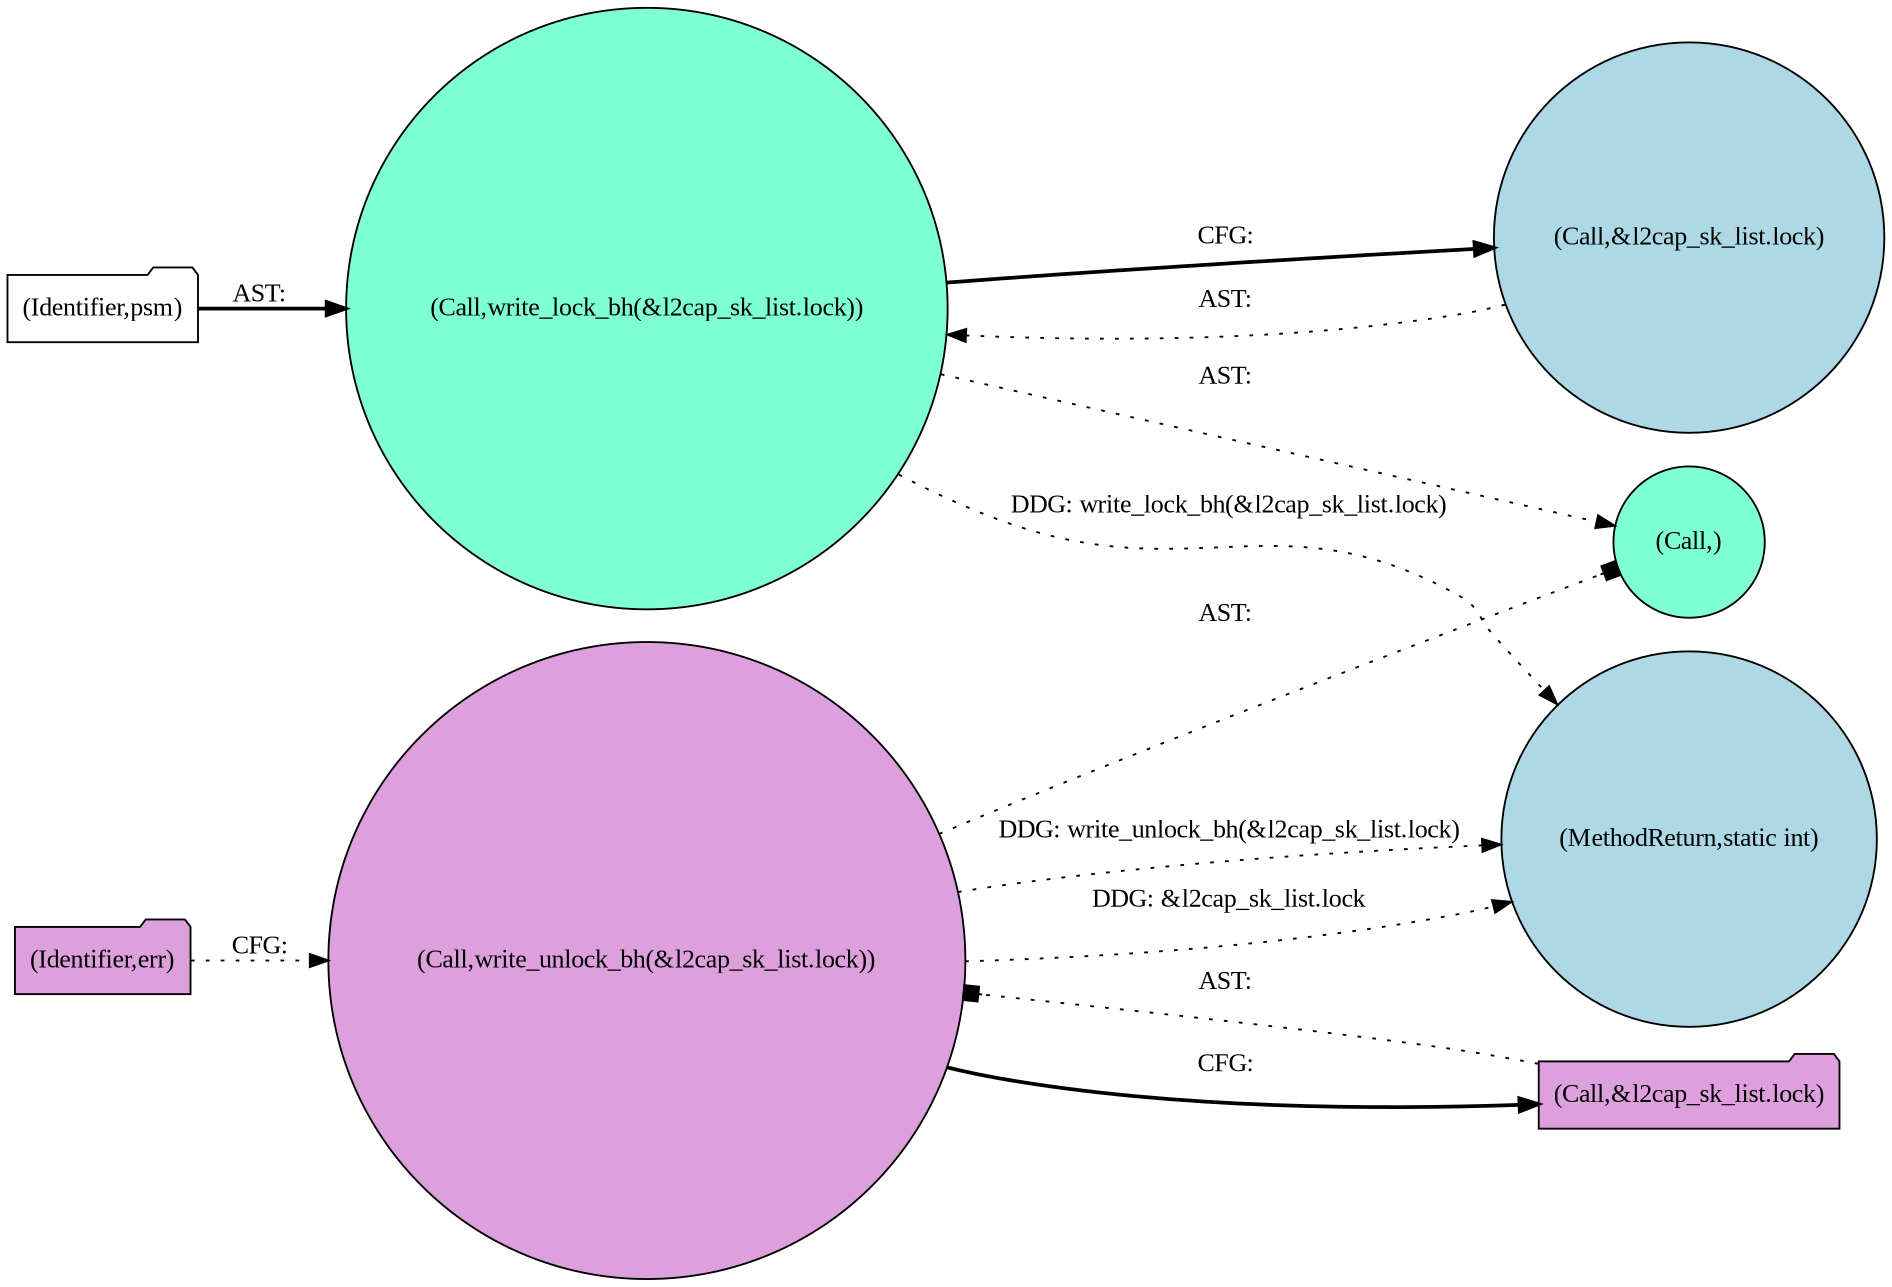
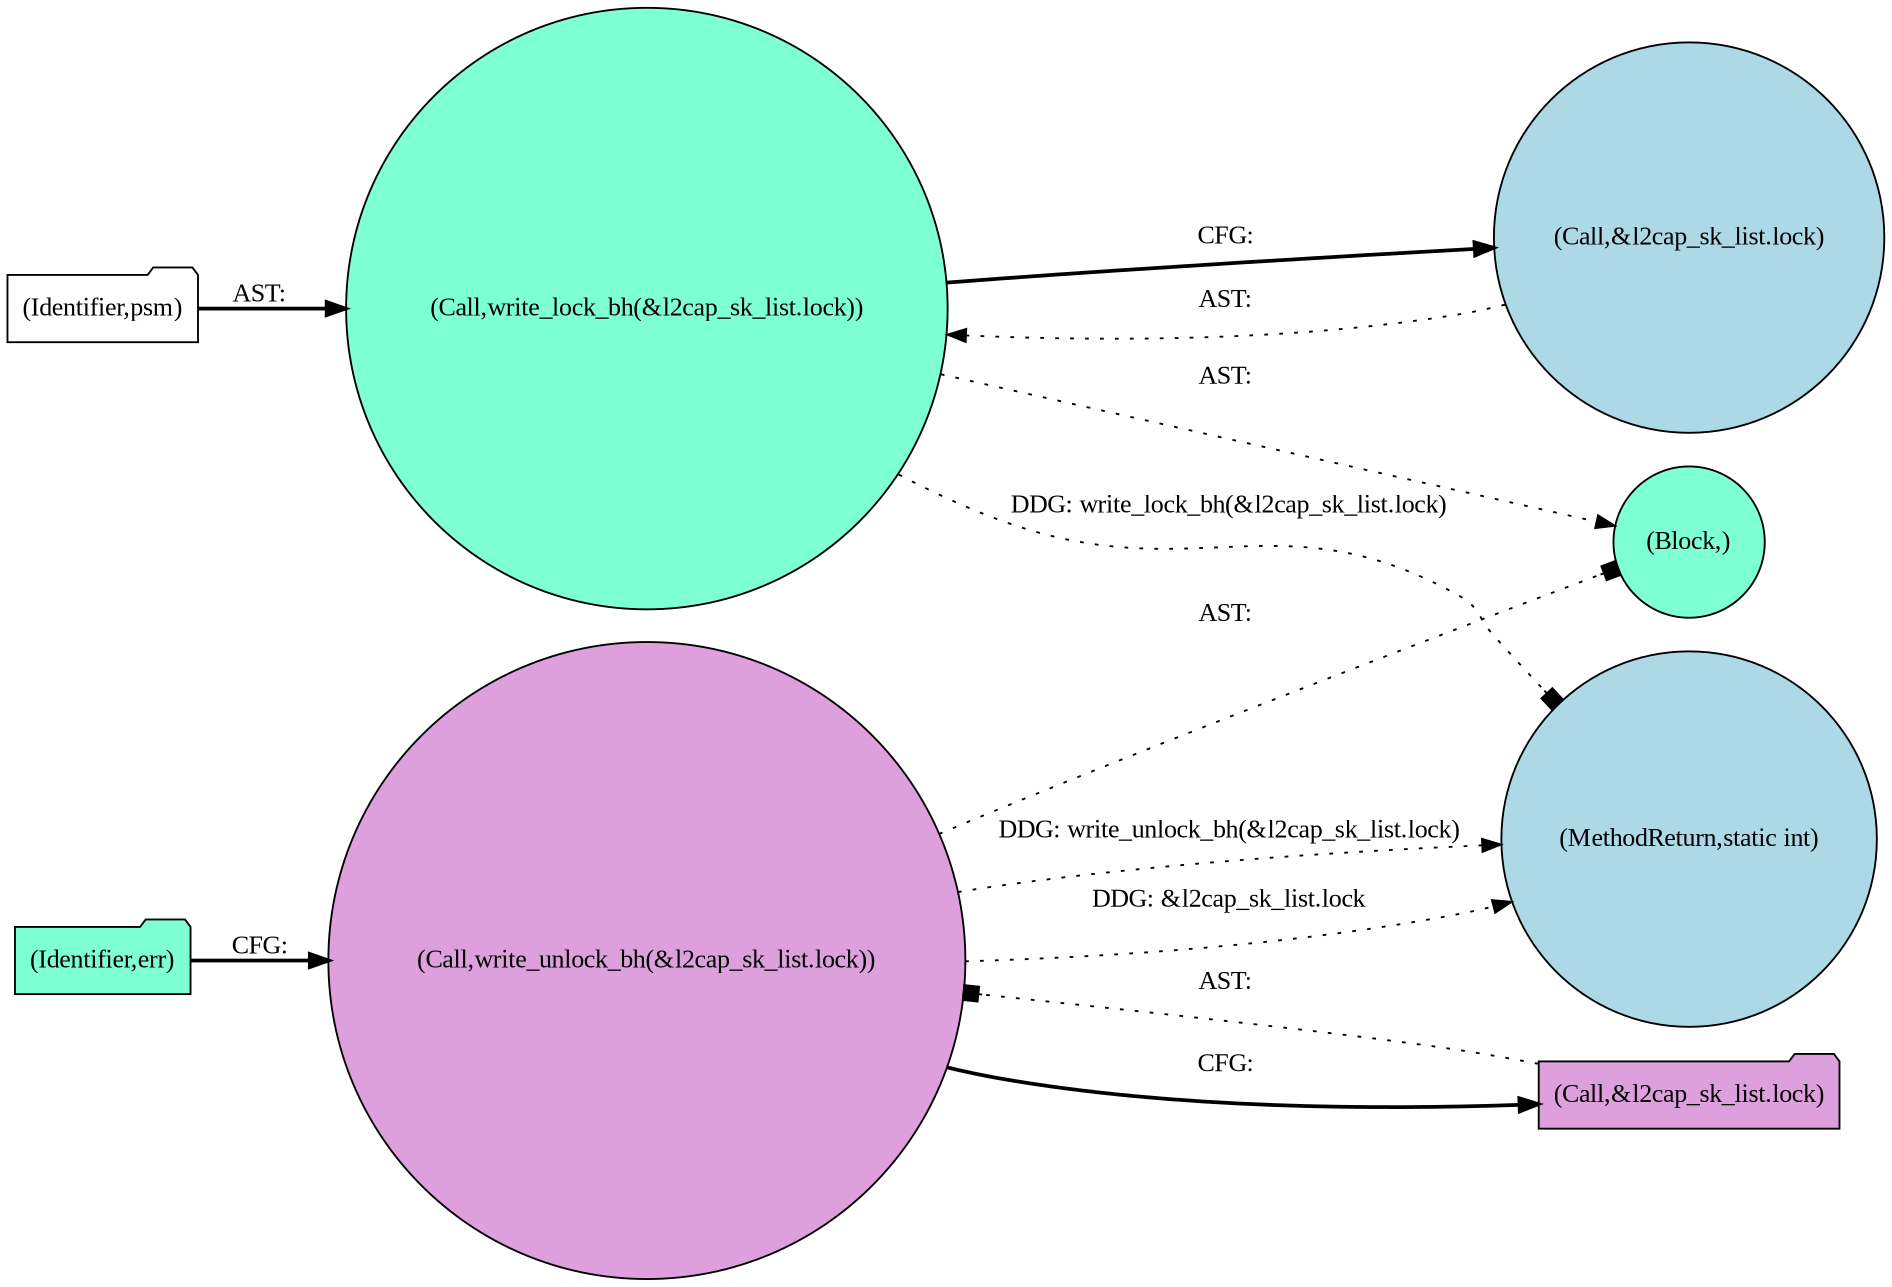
node "(Call,)": label "(Call,)" -> "(Block,)"
edge "(Call,write_lock_bh(&l2cap_sk_list.lock))" -> "(MethodReturn,static int)": arrowhead normal -> box
node "(Identifier,err)": fillcolor plum -> aquamarine
edge "(Identifier,err)" -> "(Call,write_unlock_bh(&l2cap_sk_list.lock))": style dotted -> bold
